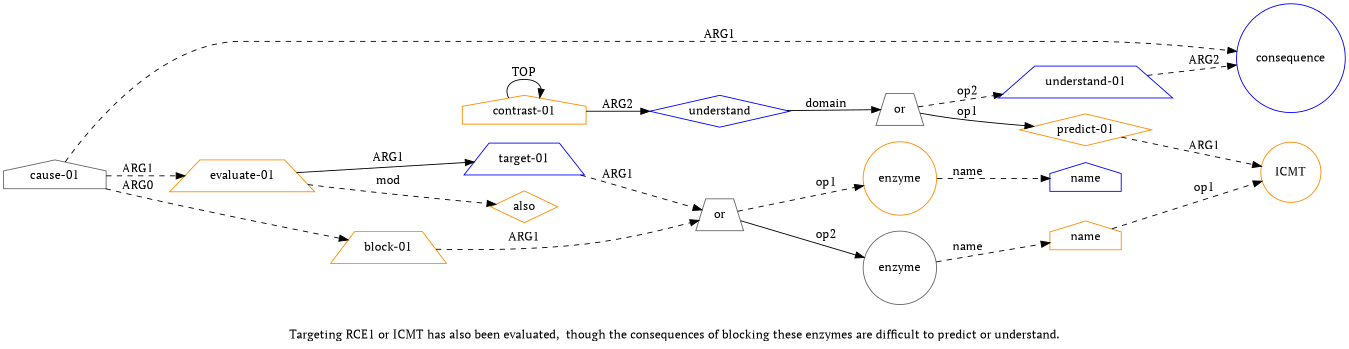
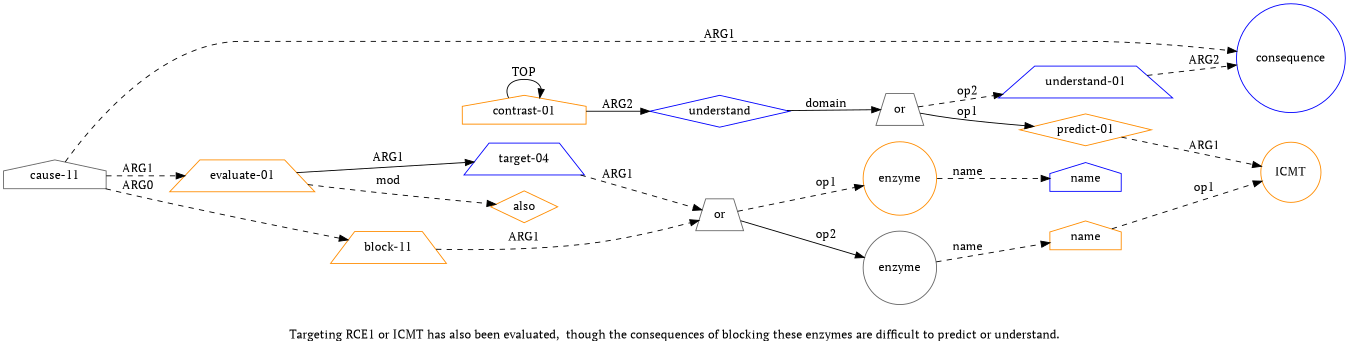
node "target-01": label "target-01" -> "target-04"
node "cause-01": label "cause-01" -> "cause-11"
node "block-01": label "block-01" -> "block-11"
